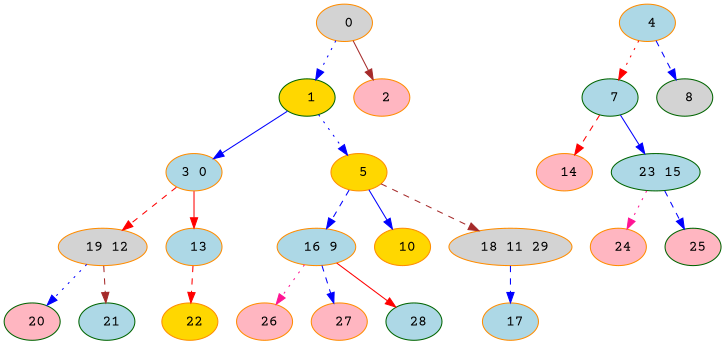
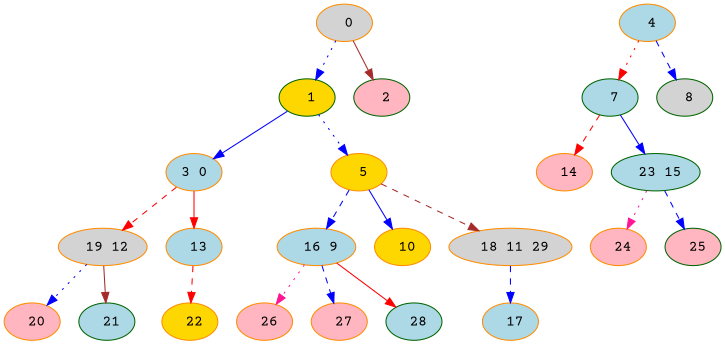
node "2": color darkorange -> darkgreen
edge "19 12" -> "21": style dashed -> solid
node "20": color darkgreen -> darkorange
